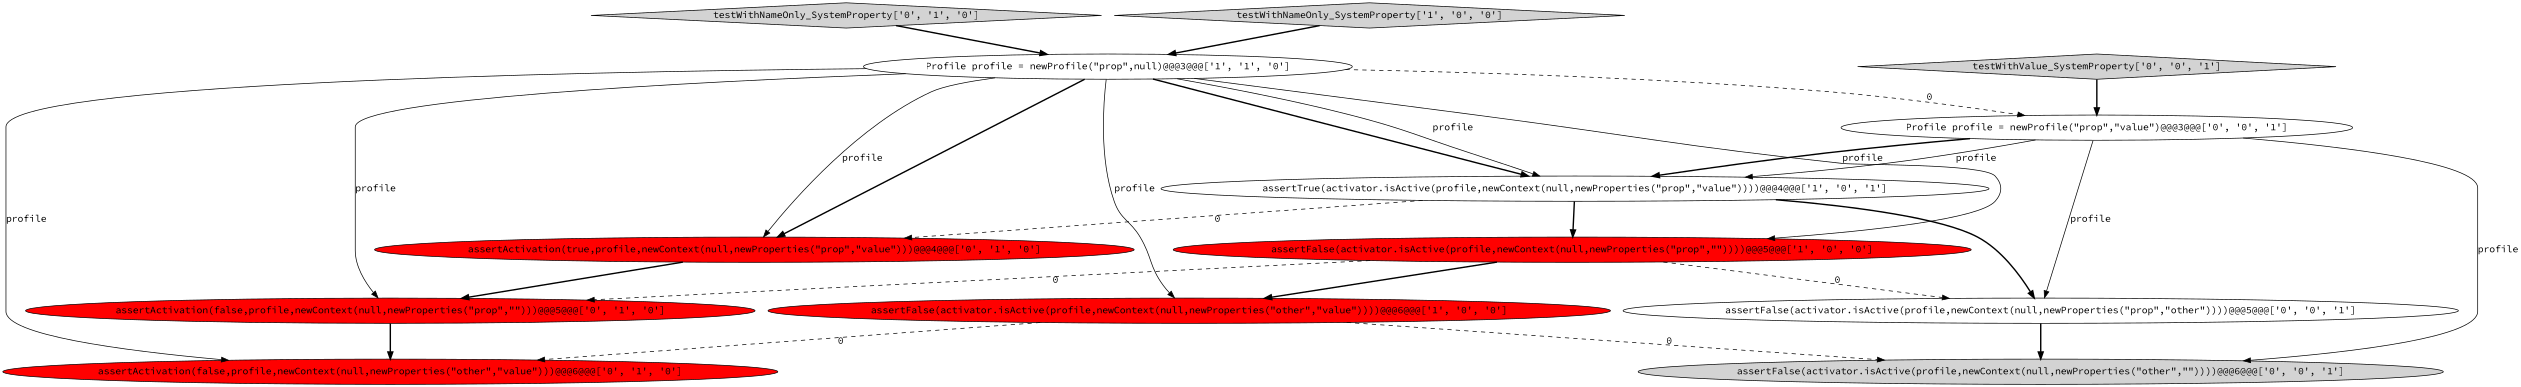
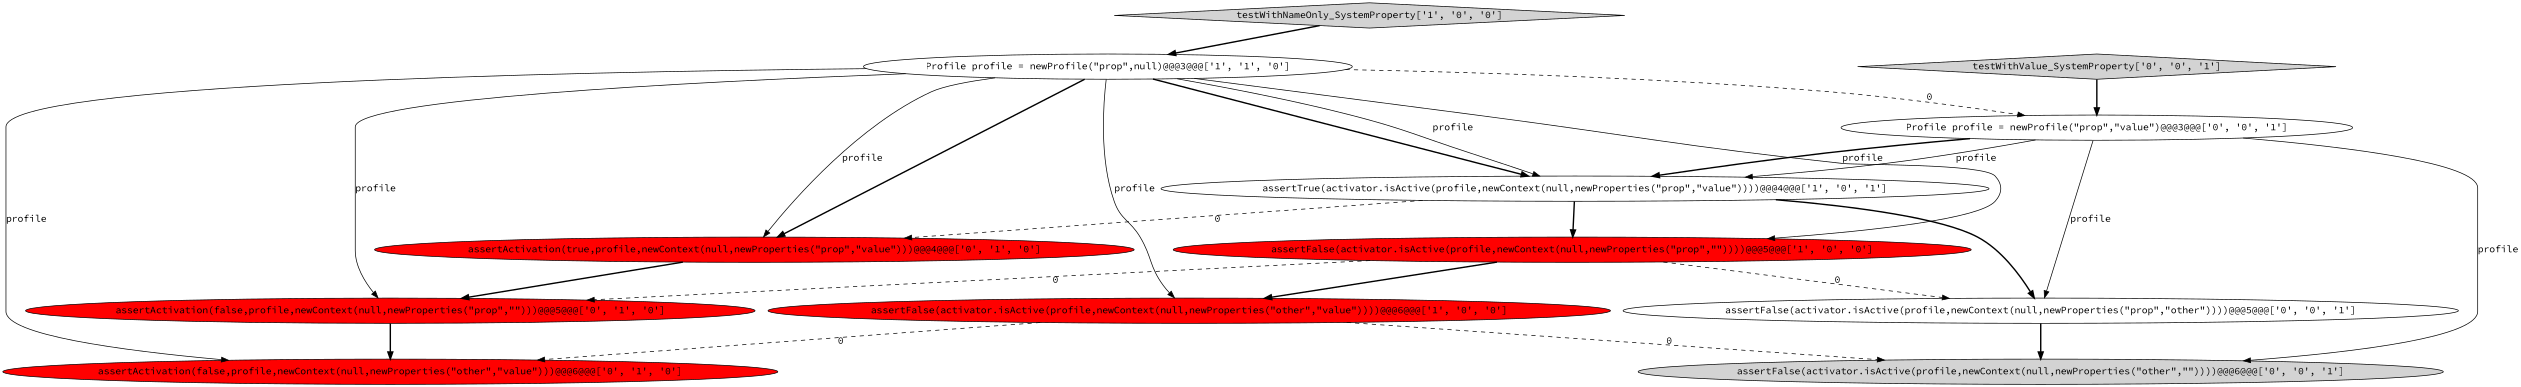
node "testWithNameOnly_SystemProperty['0', '1', '0']": removed
